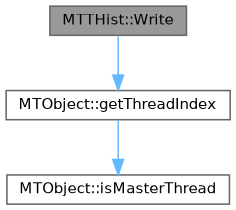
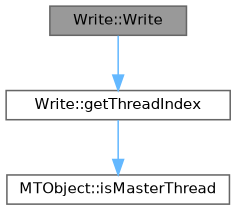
node "MTTHist::Write": label "MTTHist::Write" -> "Write::Write"
node "MTObject::getThreadIndex": label "MTObject::getThreadIndex" -> "Write::getThreadIndex"
